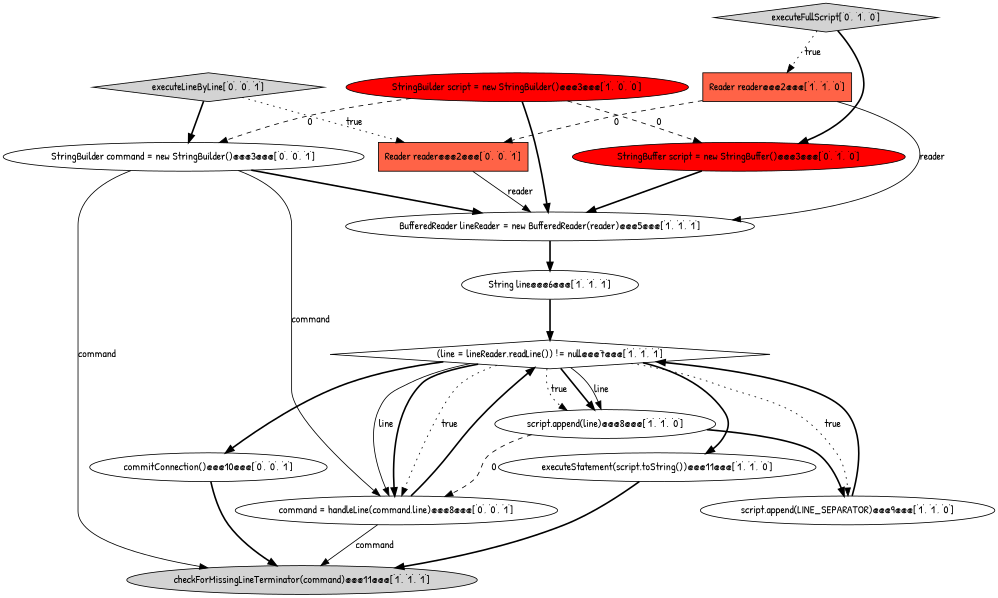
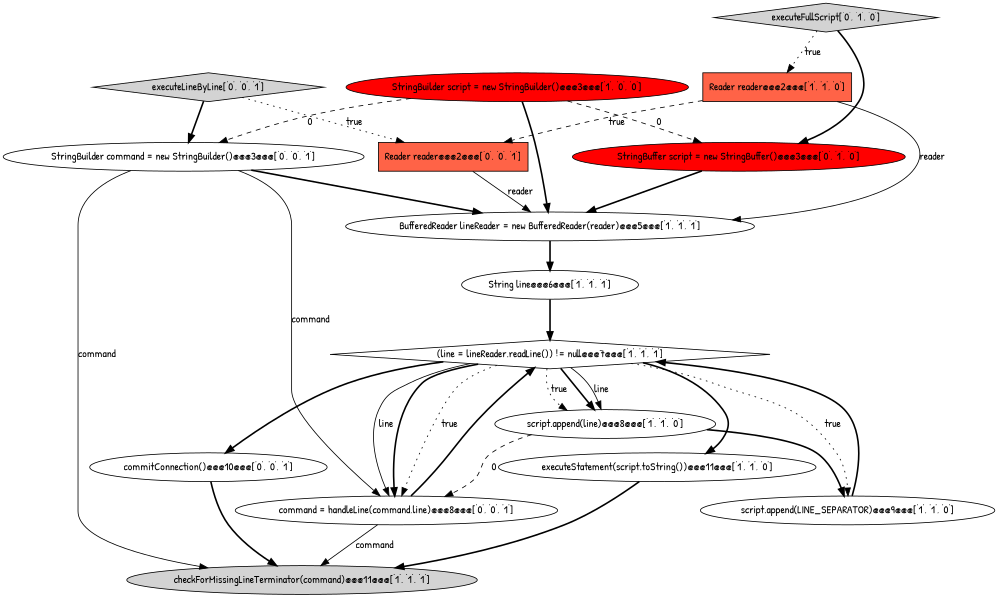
edge "Reader reader@@@2@@@['1', '1', '0']" -> "Reader reader@@@2@@@['0', '0', '1']": label "0" -> "true"
